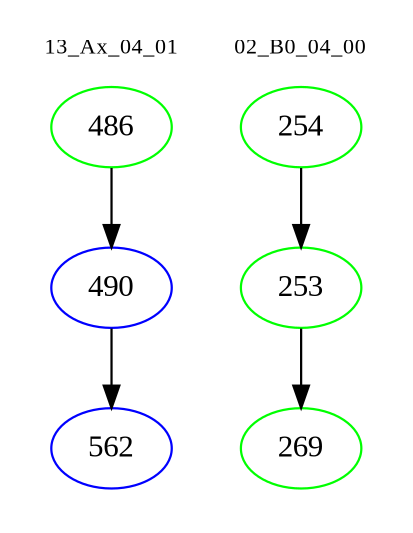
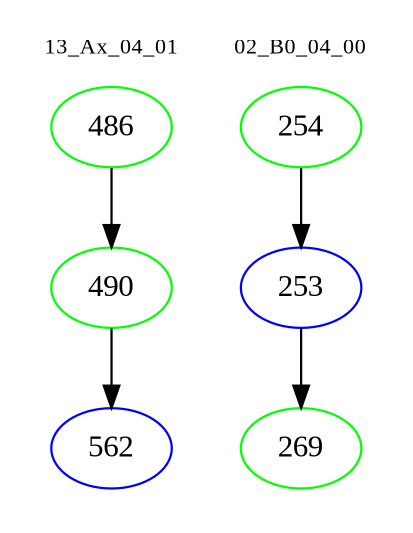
node "490": color blue -> green
node "253": color green -> blue
